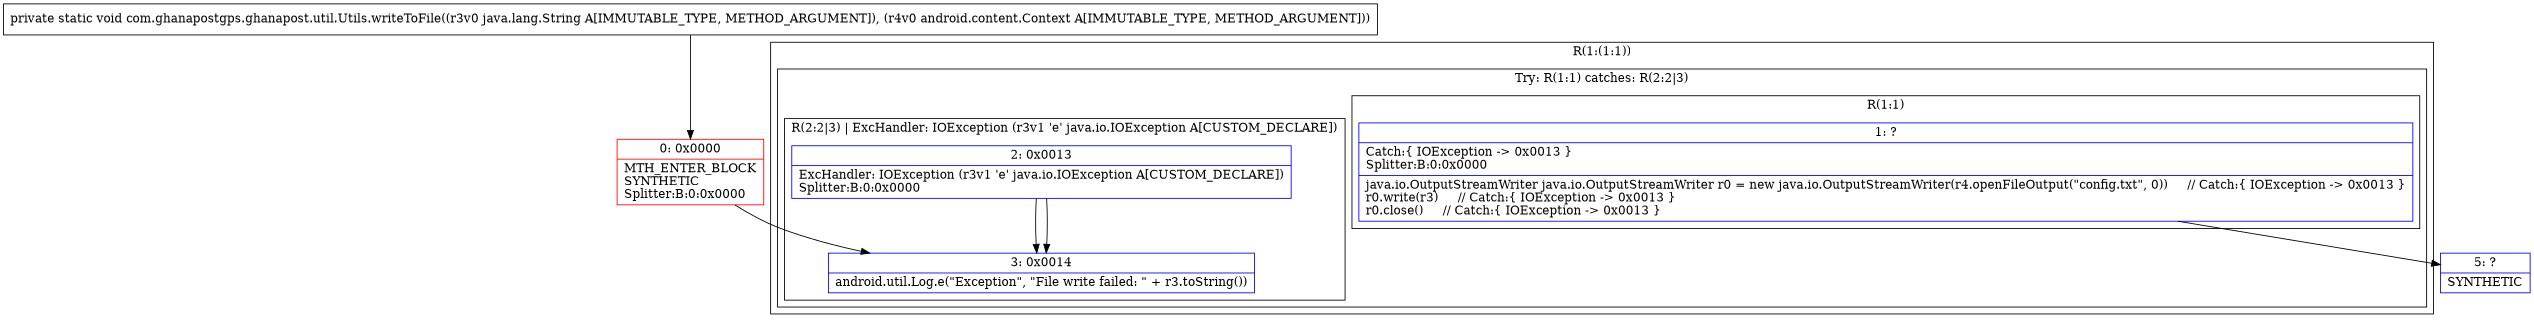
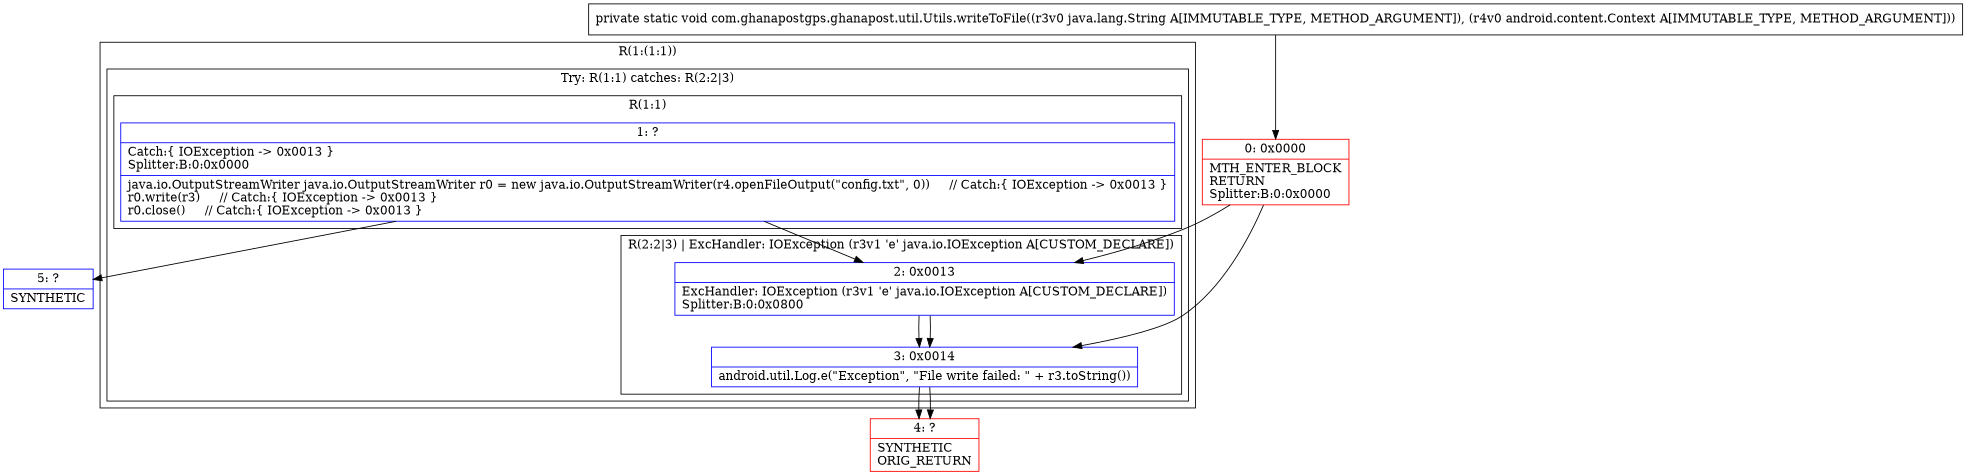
node "0: 0x0000": text "SYNTHETIC" -> "RETURN"
node "2: 0x0013": text "Splitter:B:0:0x0000" -> "Splitter:B:0:0x0800"
edge "1: ?" -> "2: 0x0013": added
edge "0: 0x0000" -> "2: 0x0013": added
node "4: ?": added
